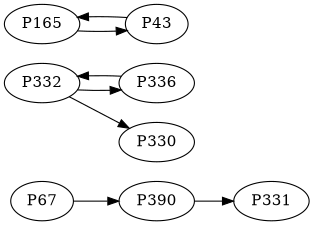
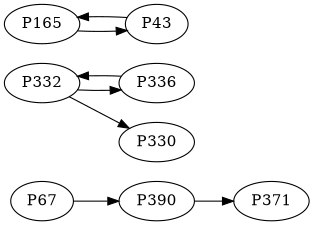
node "P331": label "P331" -> "P371"
